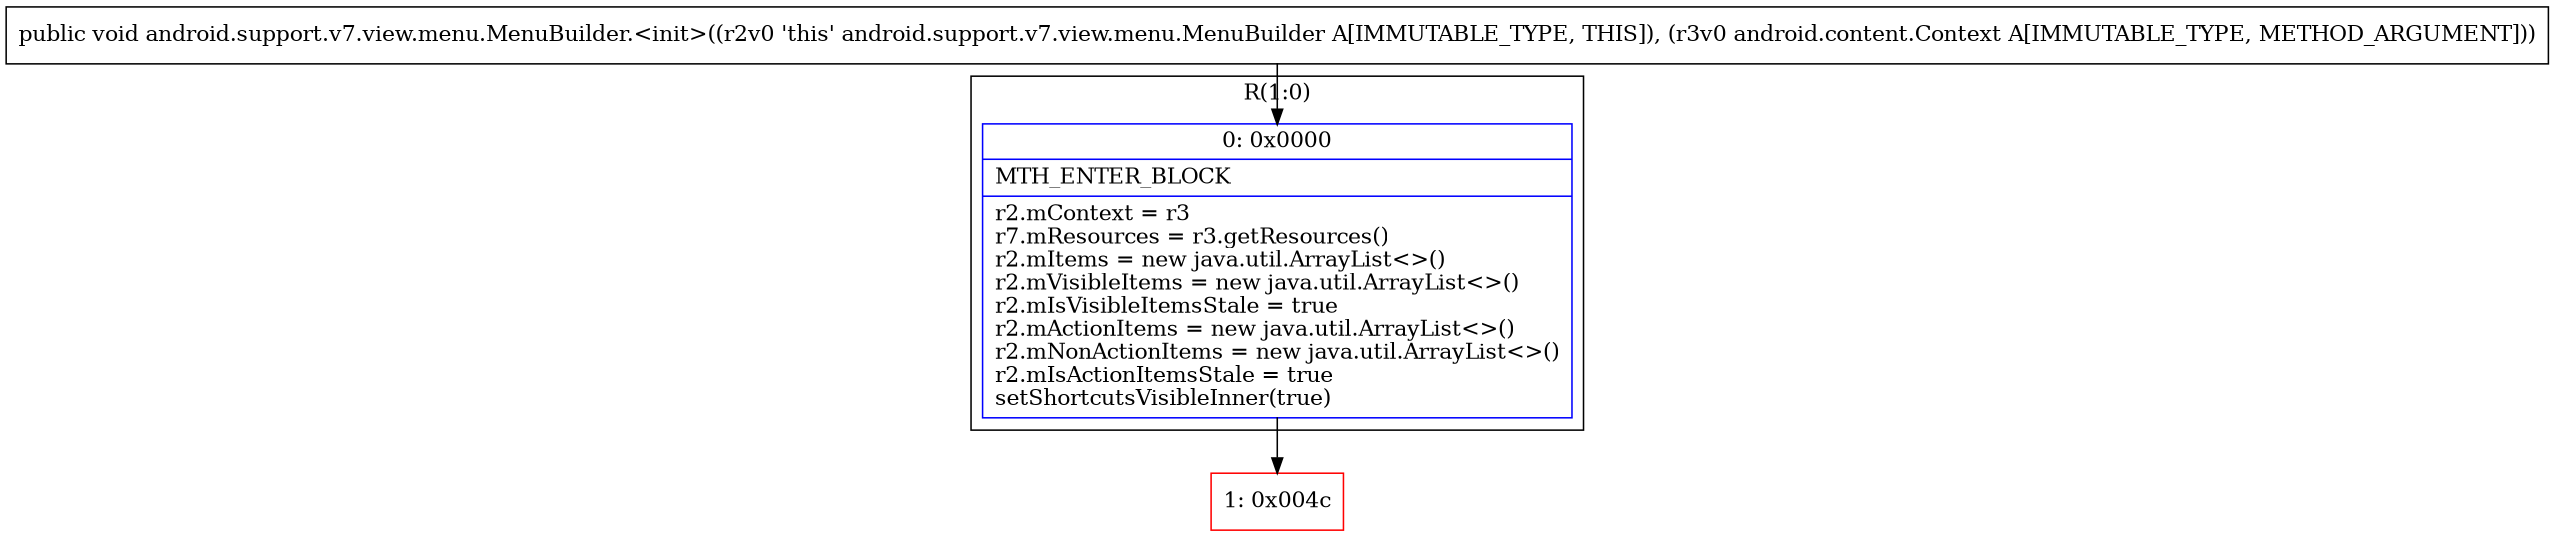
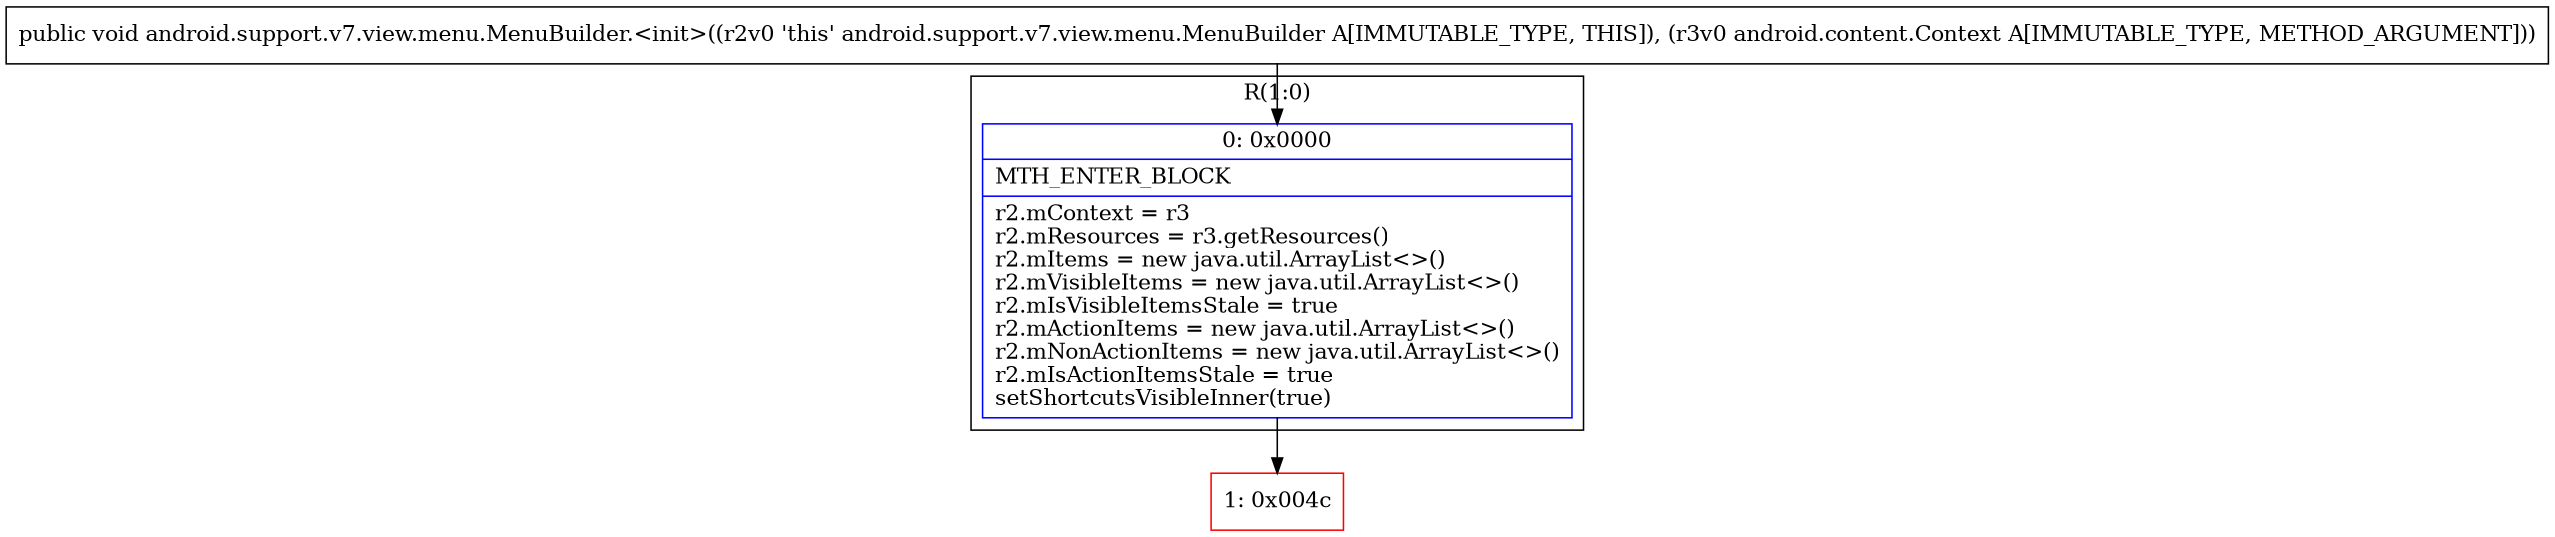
node "0: 0x0000": text "r7.mResources = r3.getResources()" -> "r2.mResources = r3.getResources()"
